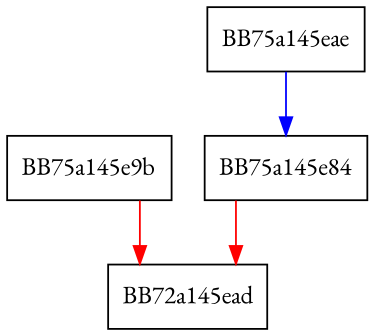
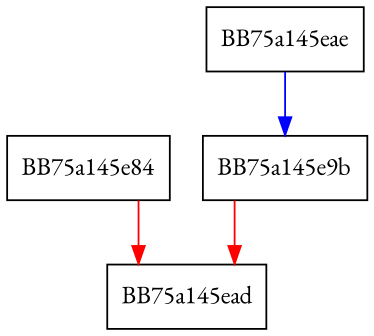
edge "BB75a145eae" -> "BB75a145e84": now "BB75a145eae" -> "BB75a145e9b"
node "BB72a145ead": label "BB72a145ead" -> "BB75a145ead"
